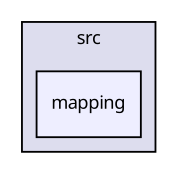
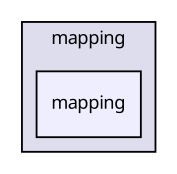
cluster "src": label "src" -> "mapping"
